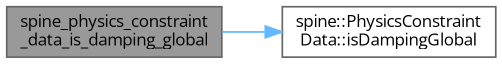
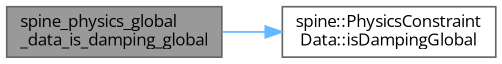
node "spine_physics_constraint _data_is_damping_global": label "spine_physics_constraint _data_is_damping_global" -> "spine_physics_global _data_is_damping_global"
